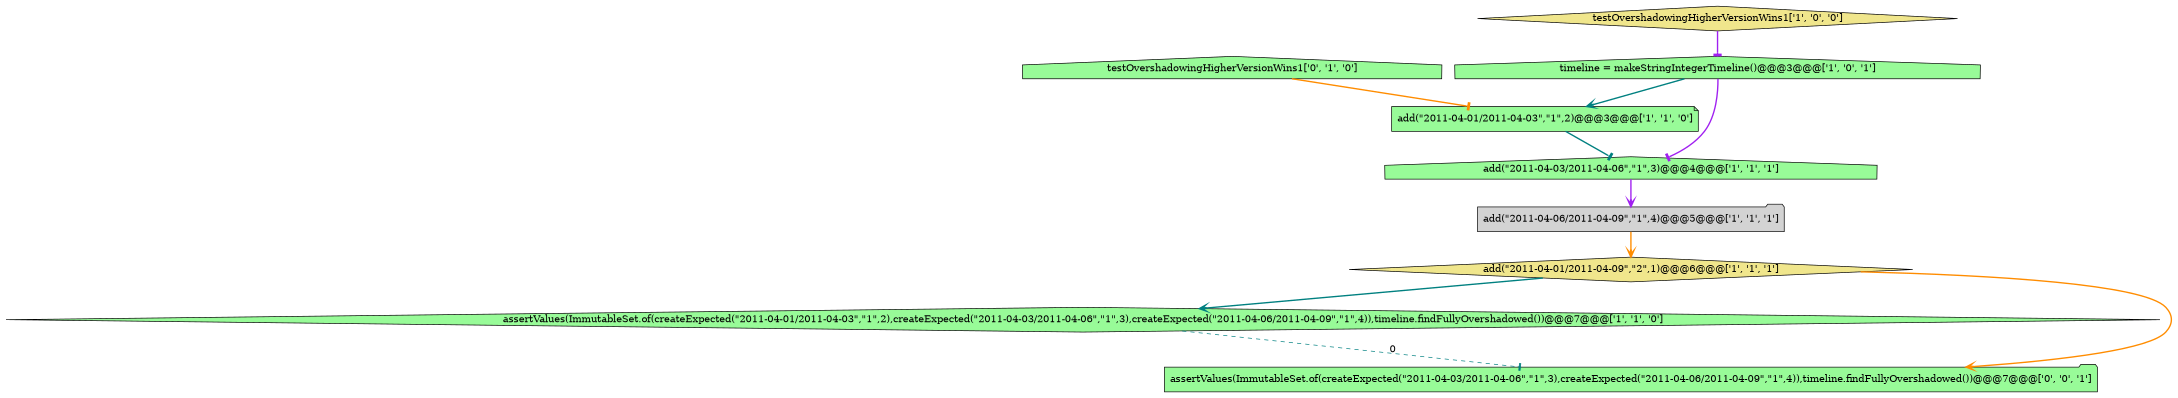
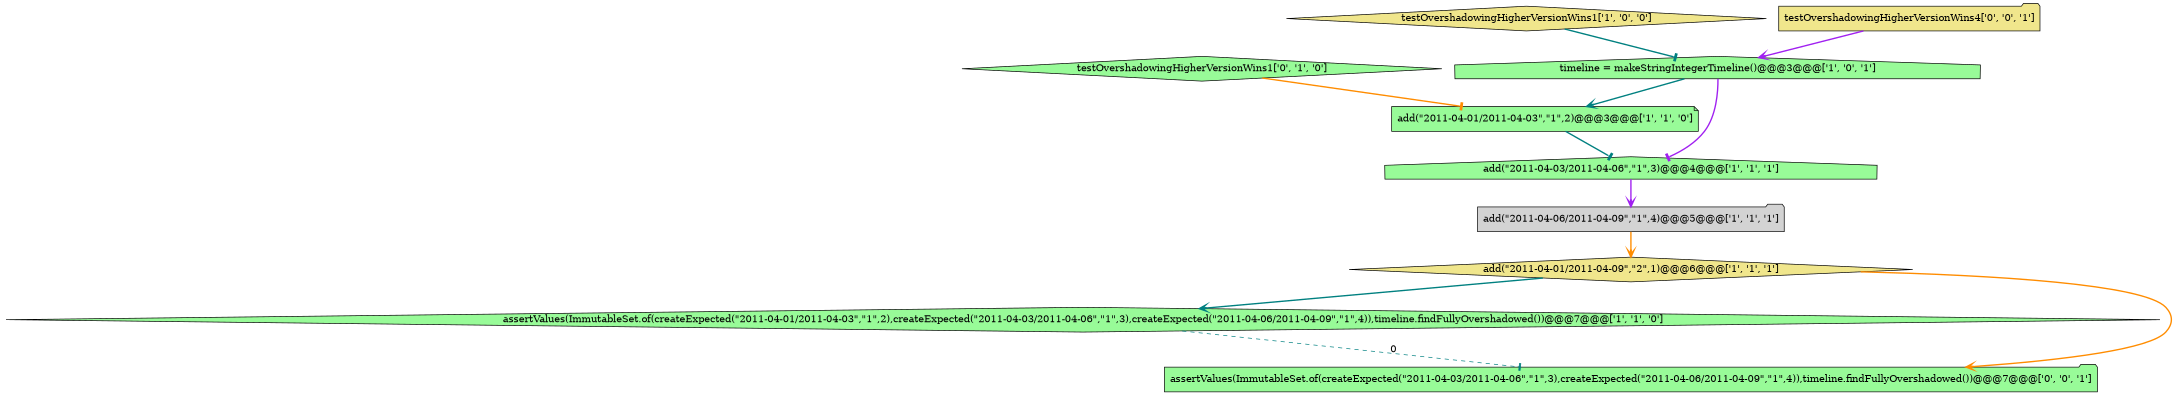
node "testOvershadowingHigherVersionWins4['0', '0', '1']": added
edge "testOvershadowingHigherVersionWins1['1', '0', '0']" -> "timeline = makeStringIntegerTimeline()@@@3@@@['1', '0', '1']": color purple -> teal
node "testOvershadowingHigherVersionWins1['0', '1', '0']": shape house -> diamond
